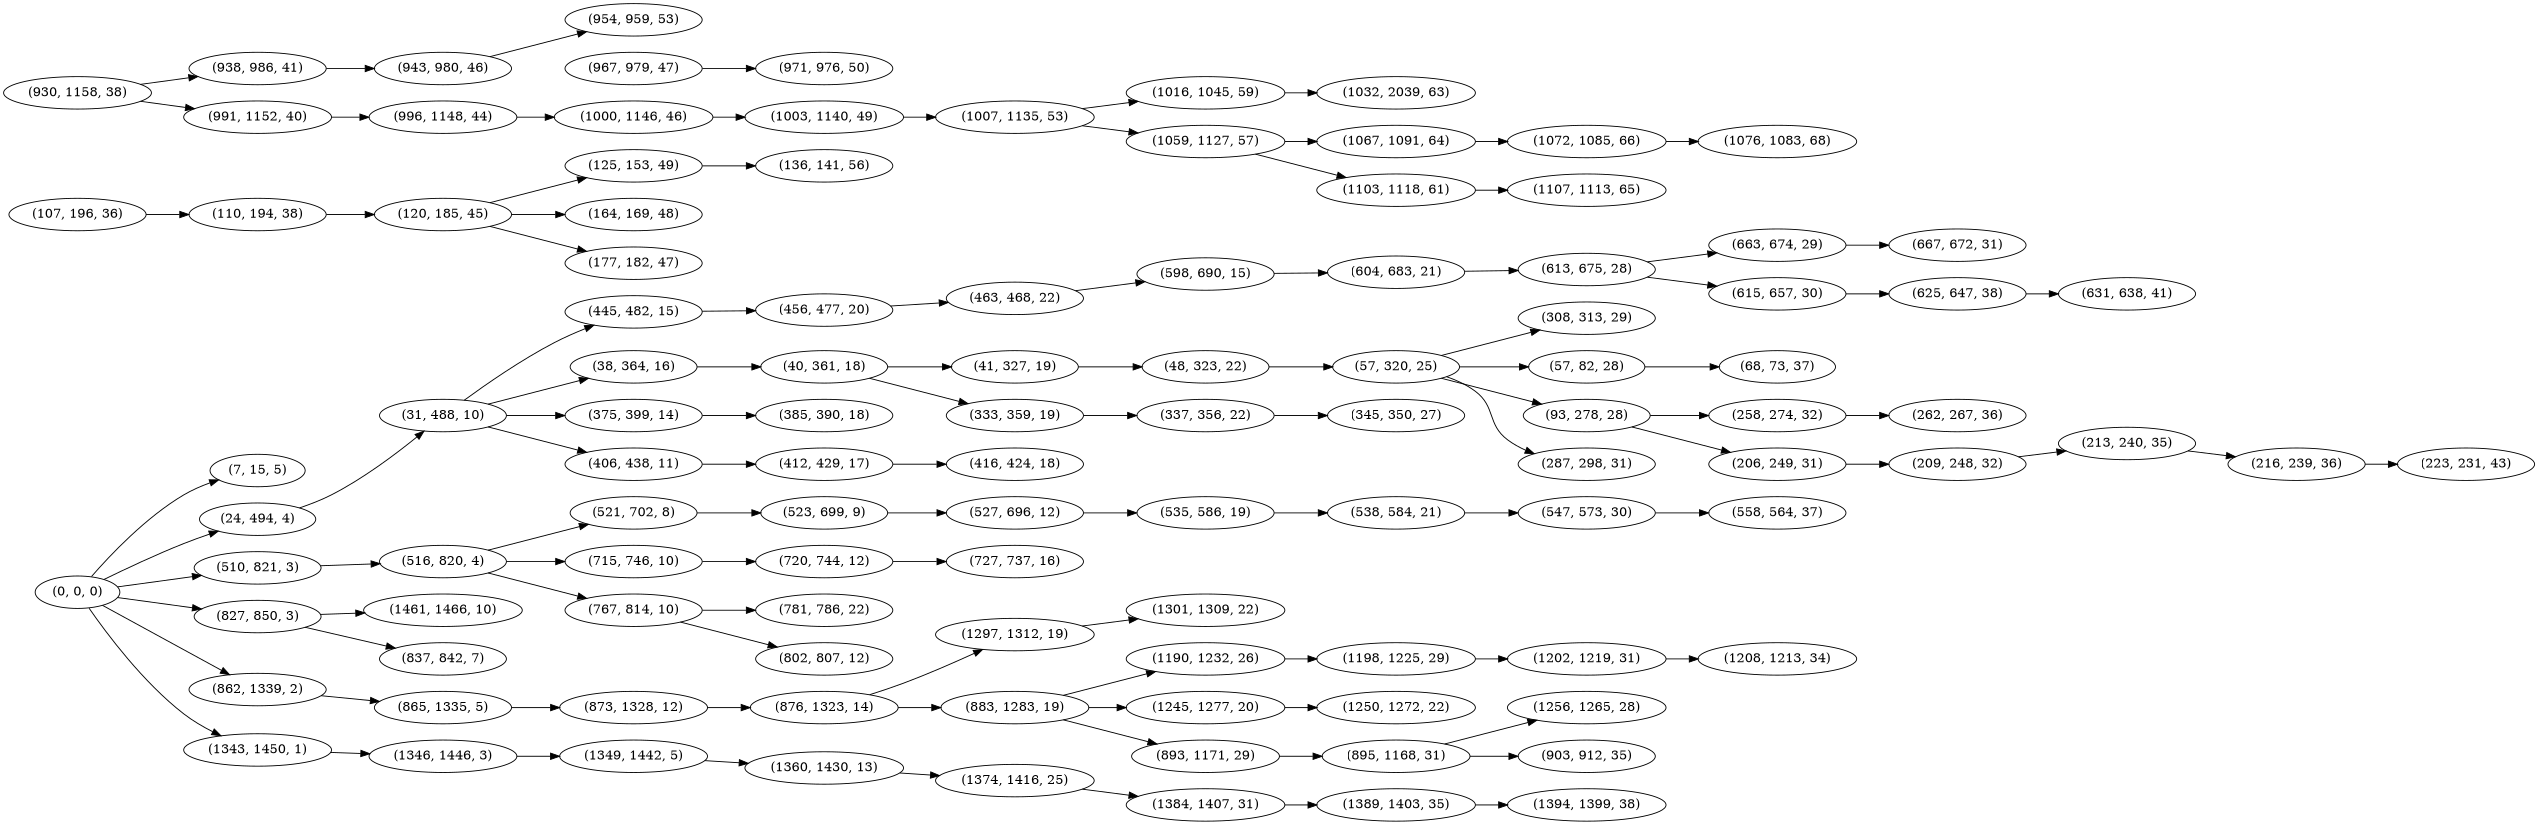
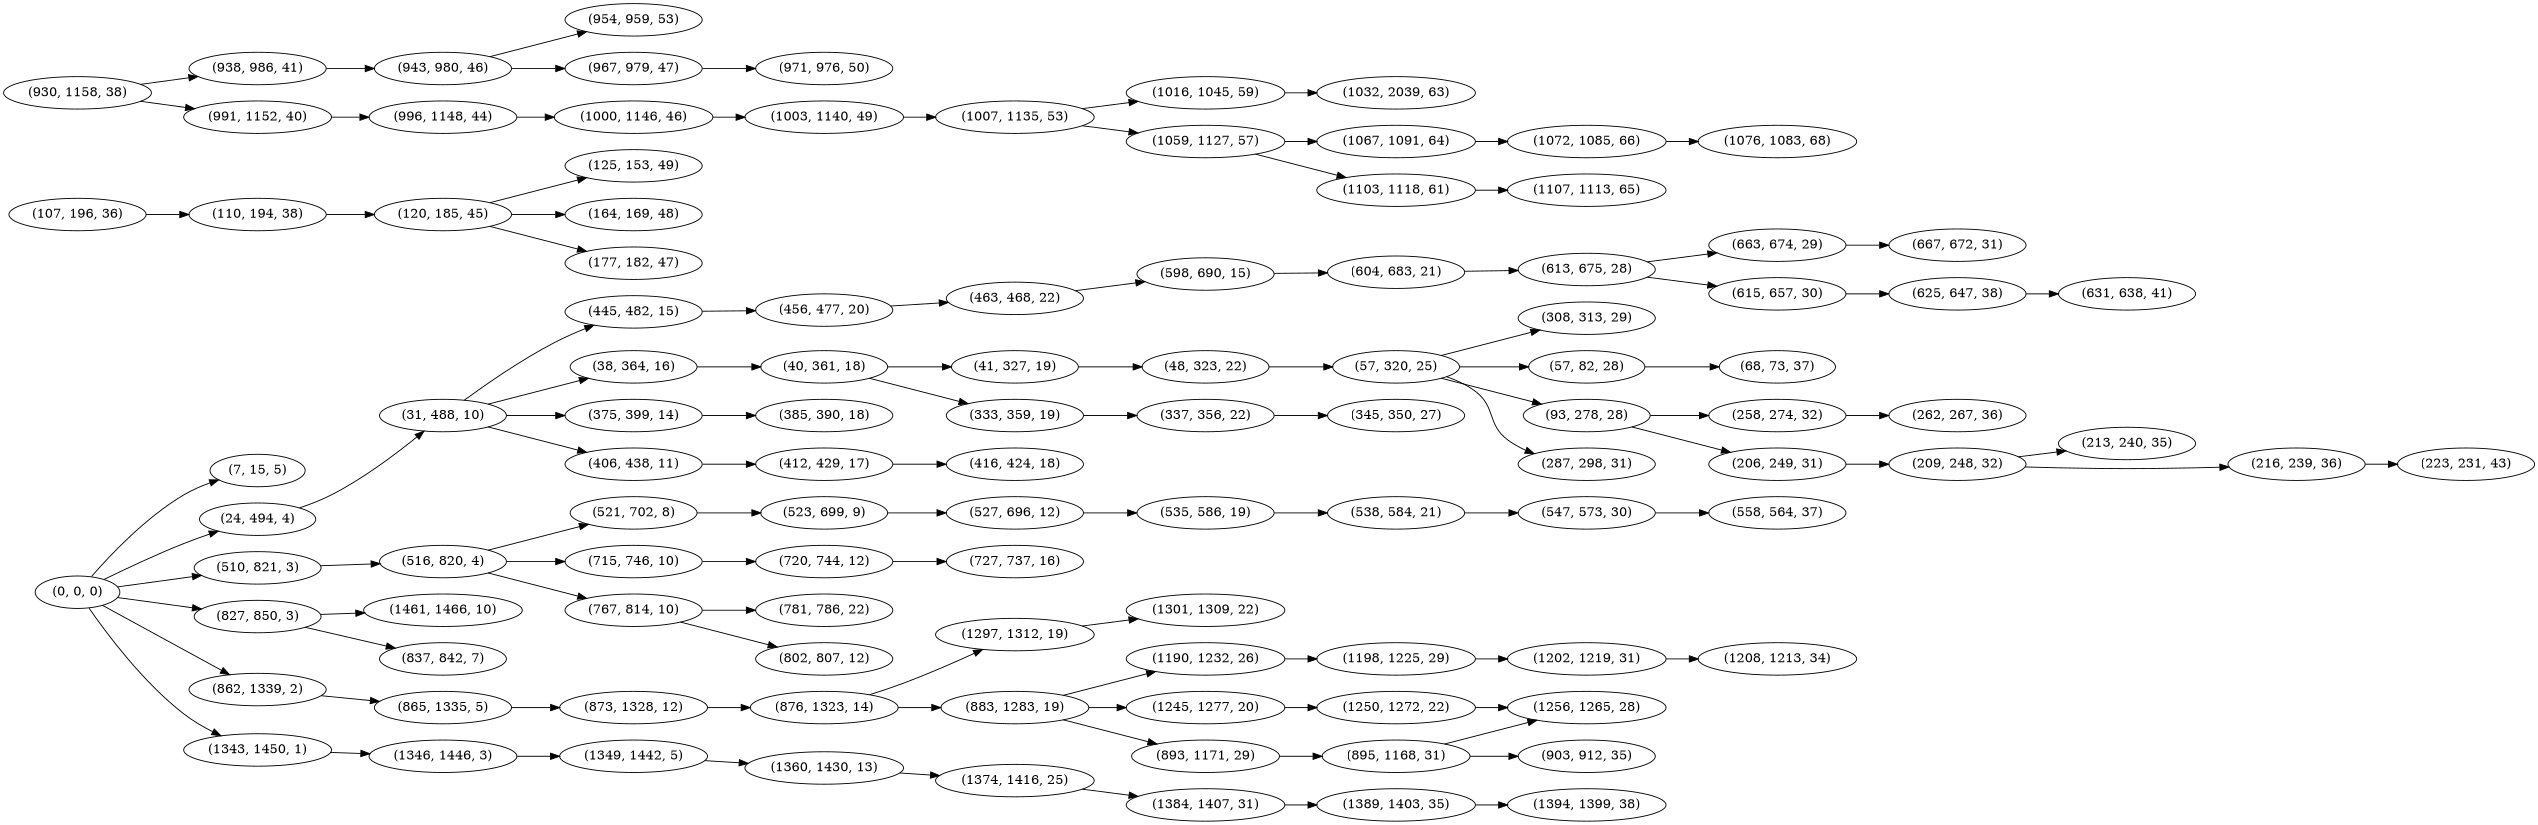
edge "(943, 980, 46)" -> "(967, 979, 47)": added
node "(136, 141, 56)": removed
edge "(213, 240, 35)" -> "(216, 239, 36)": now "(209, 248, 32)" -> "(216, 239, 36)"
edge "(1250, 1272, 22)" -> "(1256, 1265, 28)": added
